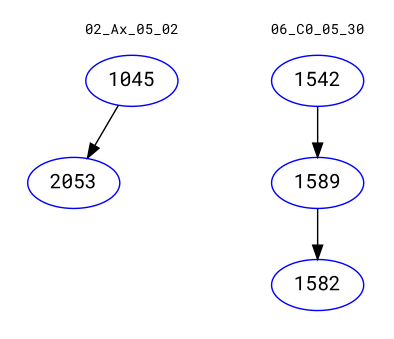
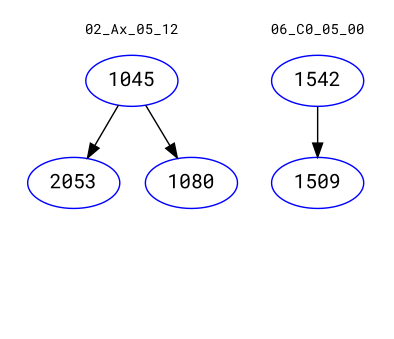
cluster "02_Ax_05_02": label "02_Ax_05_02" -> "02_Ax_05_12"
cluster "06_C0_05_30": label "06_C0_05_30" -> "06_C0_05_00"
node "1080": added
node "1589": label "1589" -> "1509"
node "1582": removed
